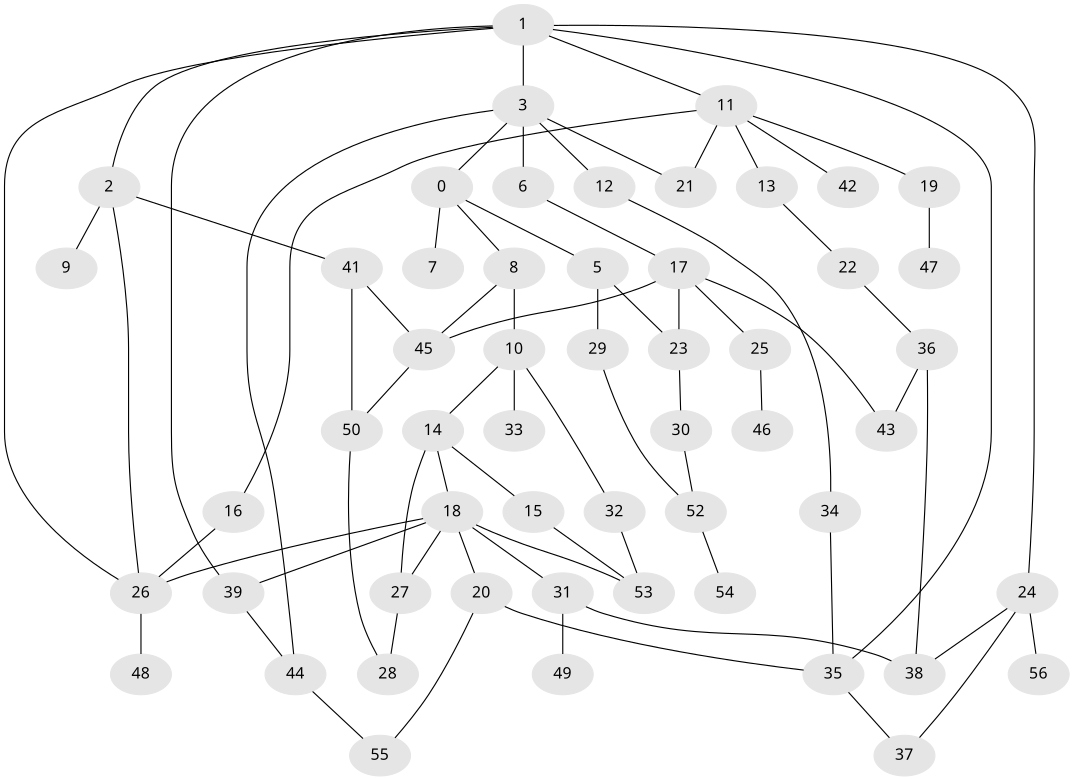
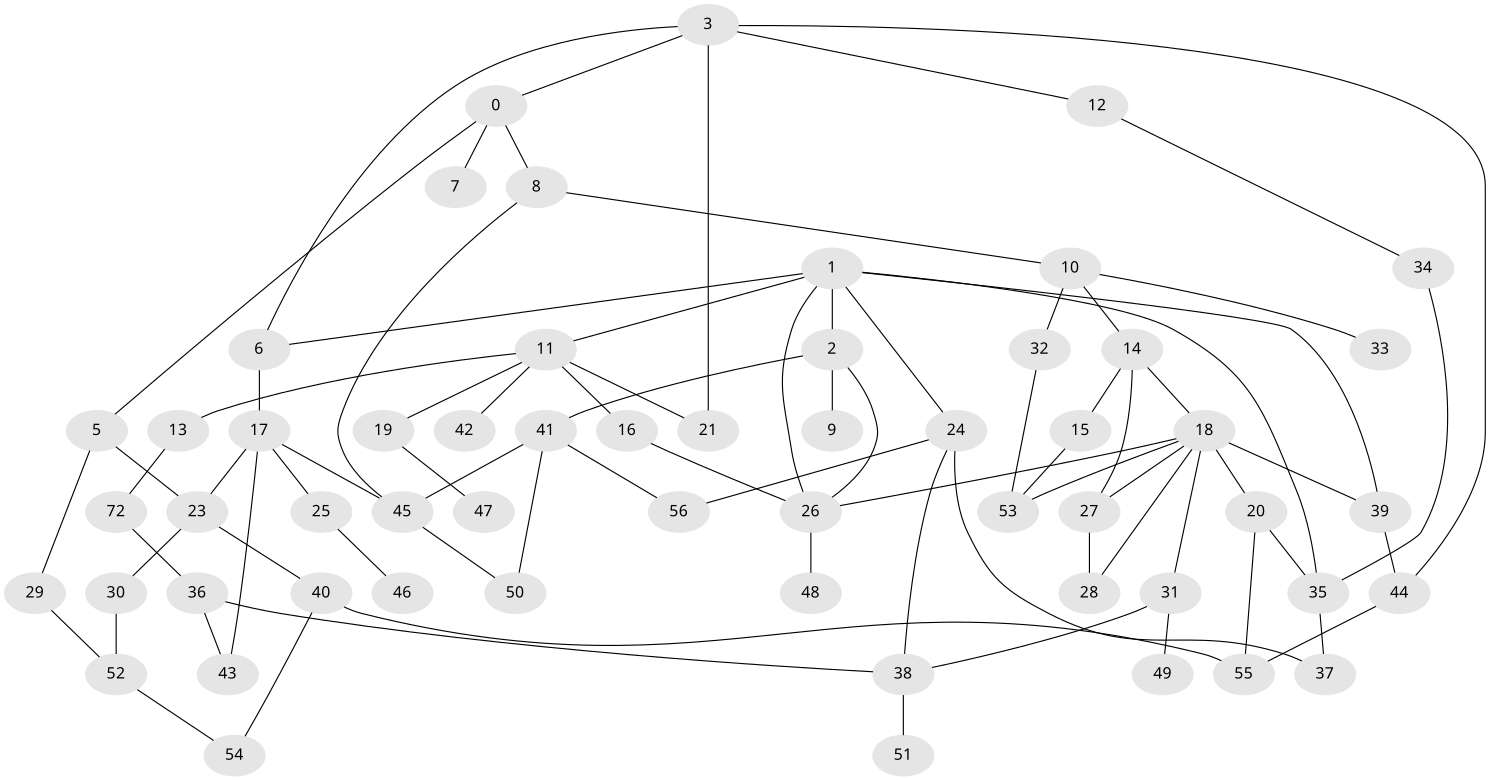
edge "1" -- "3": now "1" -- "6"
node "22": label "22" -> "72"
edge "41" -- "56": added
edge "50" -- "28": now "18" -- "28"
node "40": added
node "51": added
